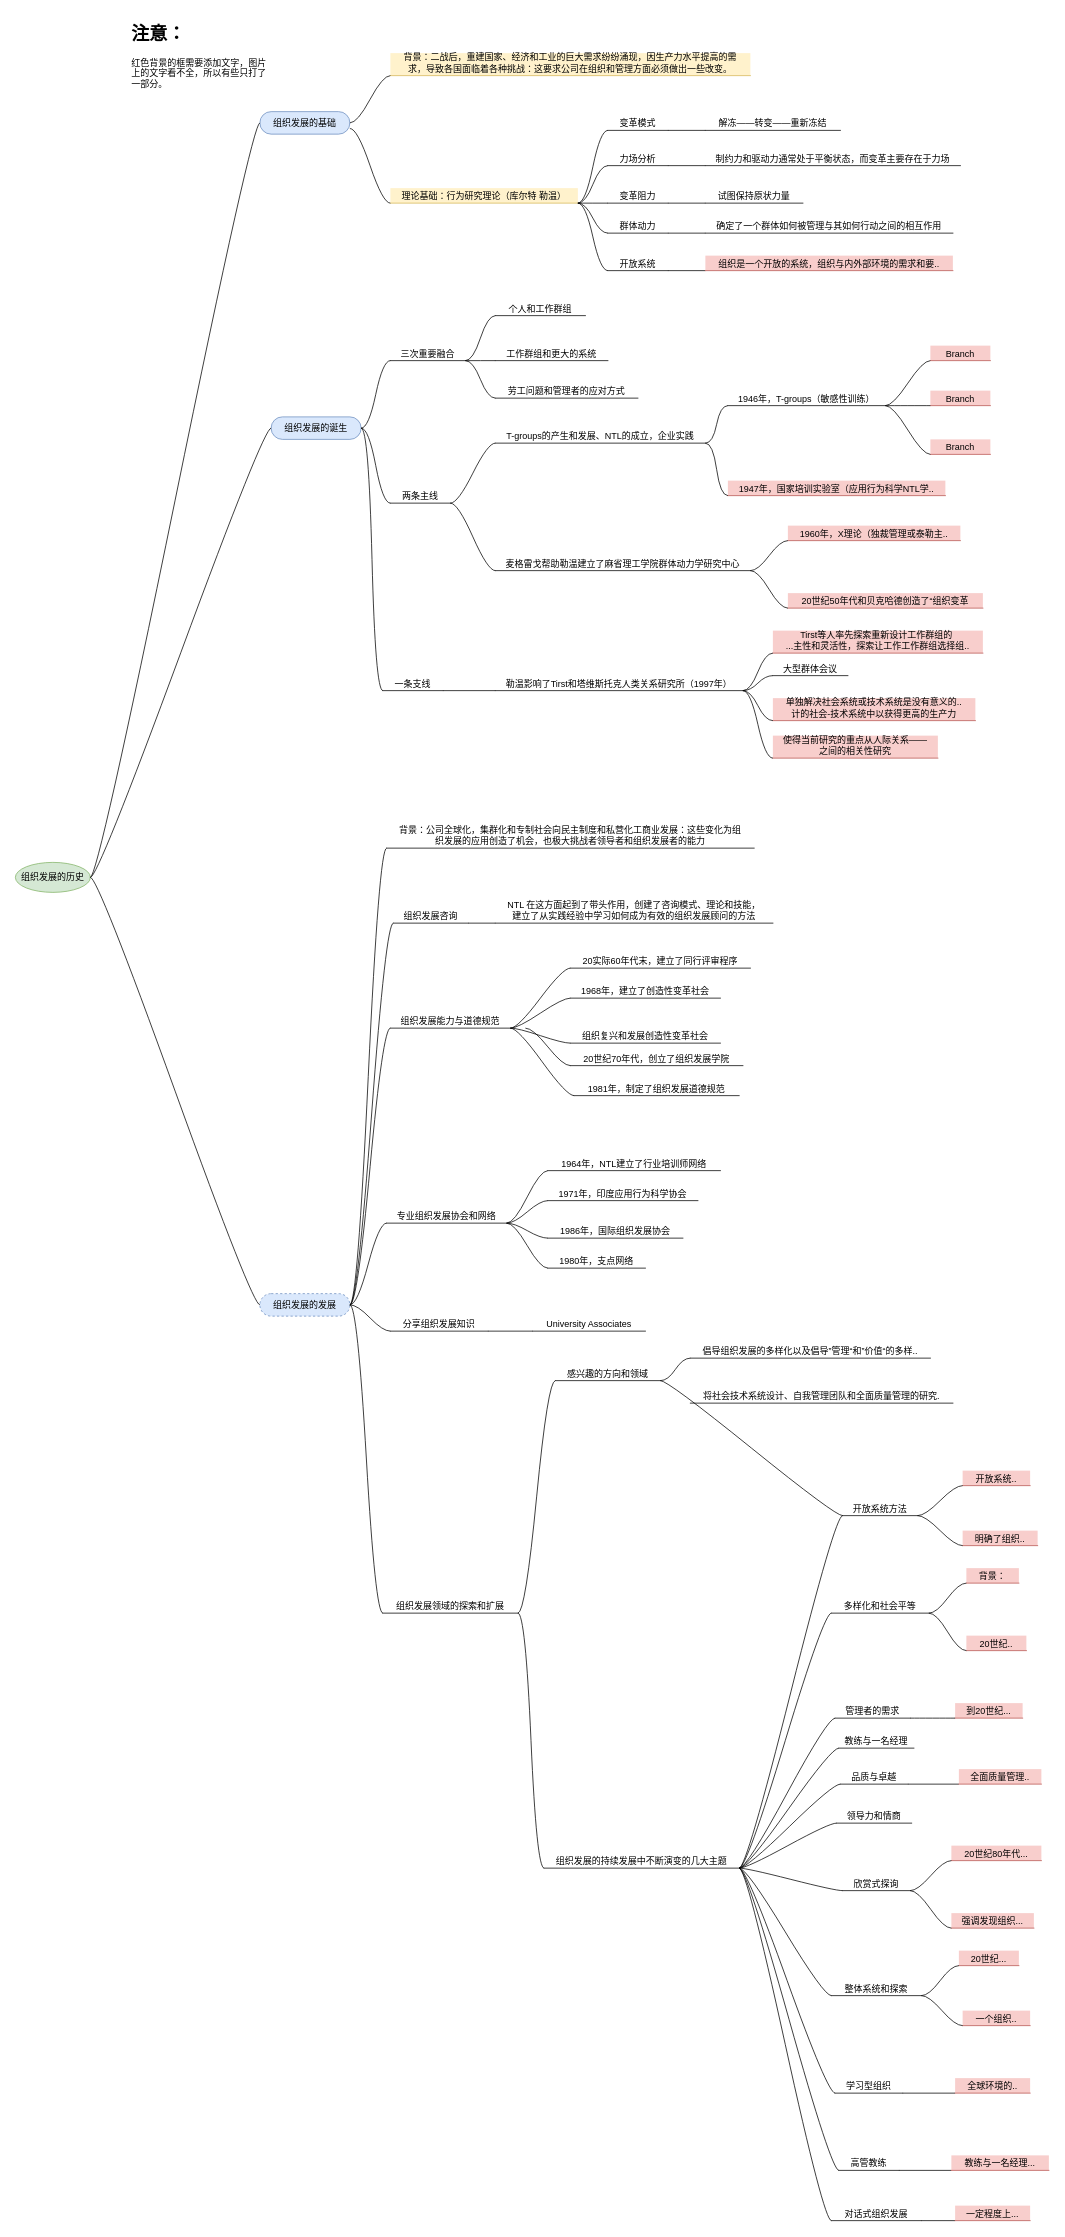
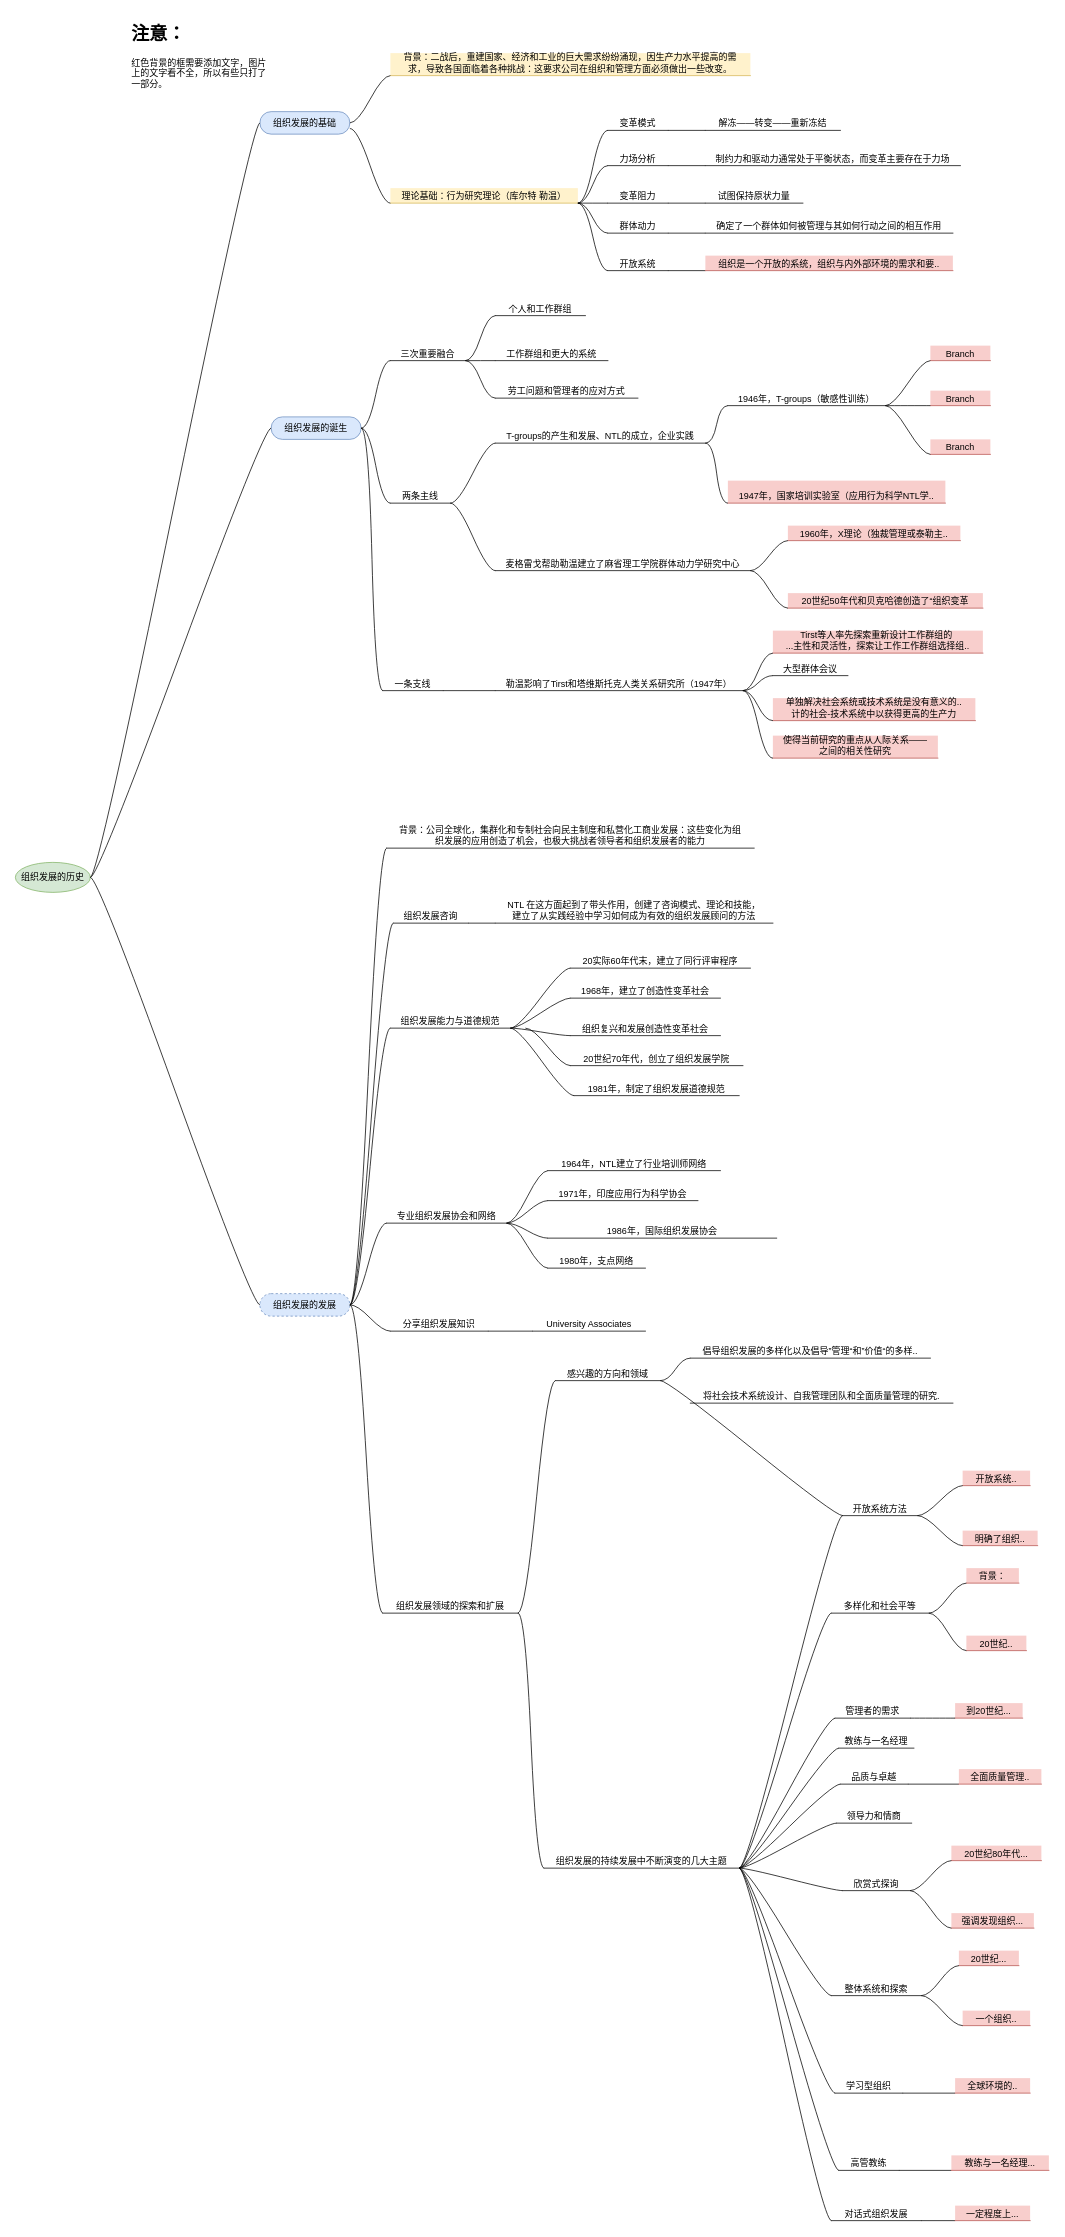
node "1947年，国家培训实验室（应用行为科学NTL学..": size 218x15 -> 218x23
node "勒温影响了Tirst和塔维斯托克人类关系研究所（1997年）": label "勒温影响了Tirst和塔维斯托克人类关系研究所（1997年）" -> "勒温影响了Tirst和塔维斯托克人类关系研究所（1947年）"
node "组织复兴和发展创造性变革社会": size 150x23 -> 150x15
node "1986年，国际组织发展协会": size 135x15 -> 229x15
